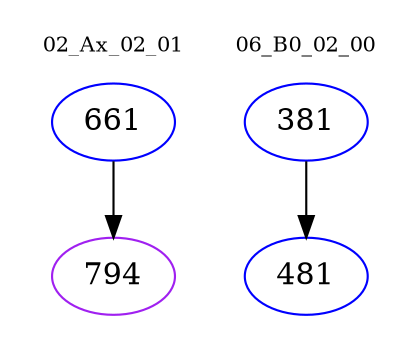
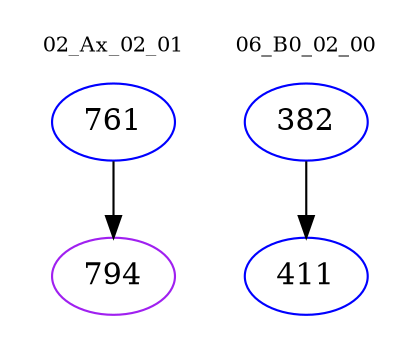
node "661": label "661" -> "761"
node "381": label "381" -> "382"
node "481": label "481" -> "411"
